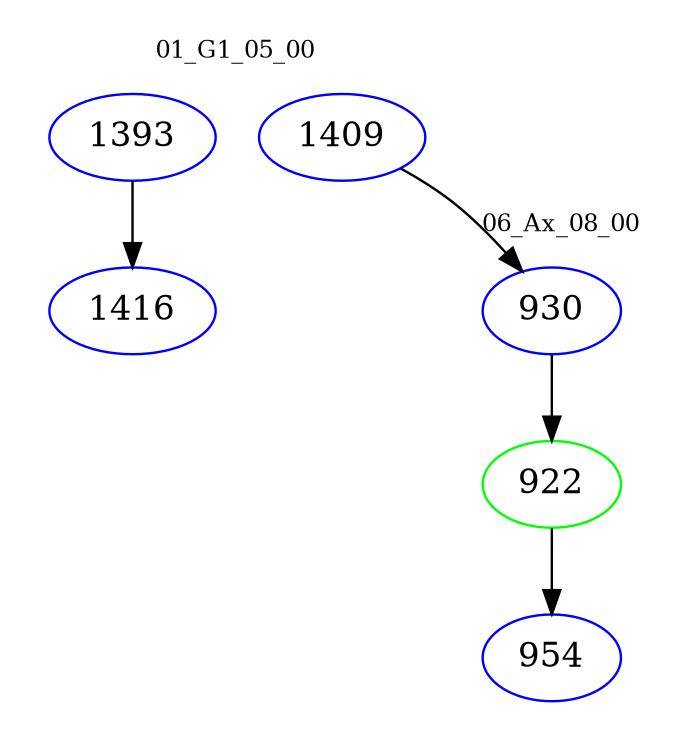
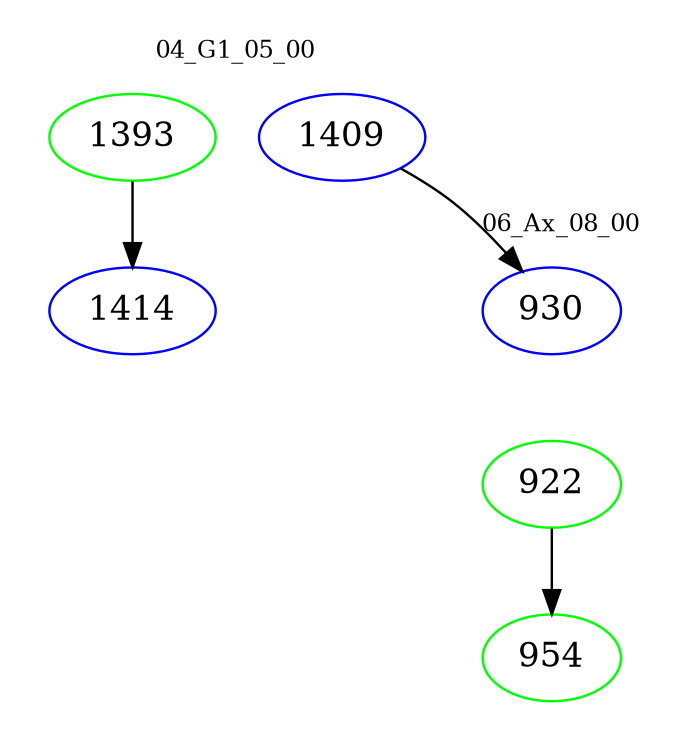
cluster "01_G1_05_00": label "01_G1_05_00" -> "04_G1_05_00"
node "1393": color blue -> green
node "1416": label "1416" -> "1414"
edge "930" -> "922": removed
node "954": color blue -> green
